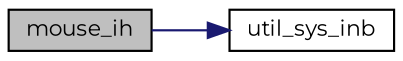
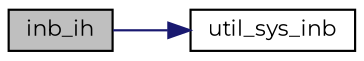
node "mouse_ih": label "mouse_ih" -> "inb_ih"
